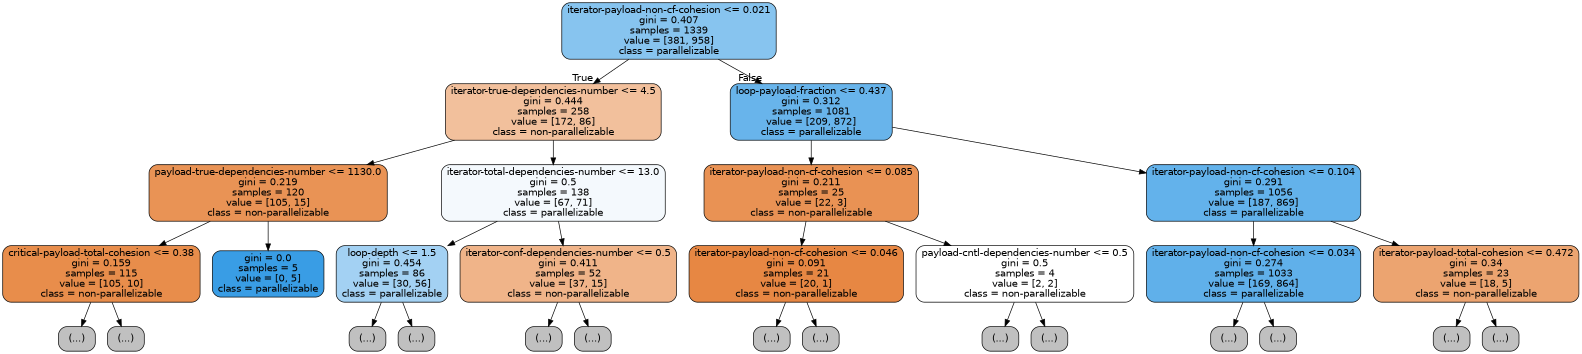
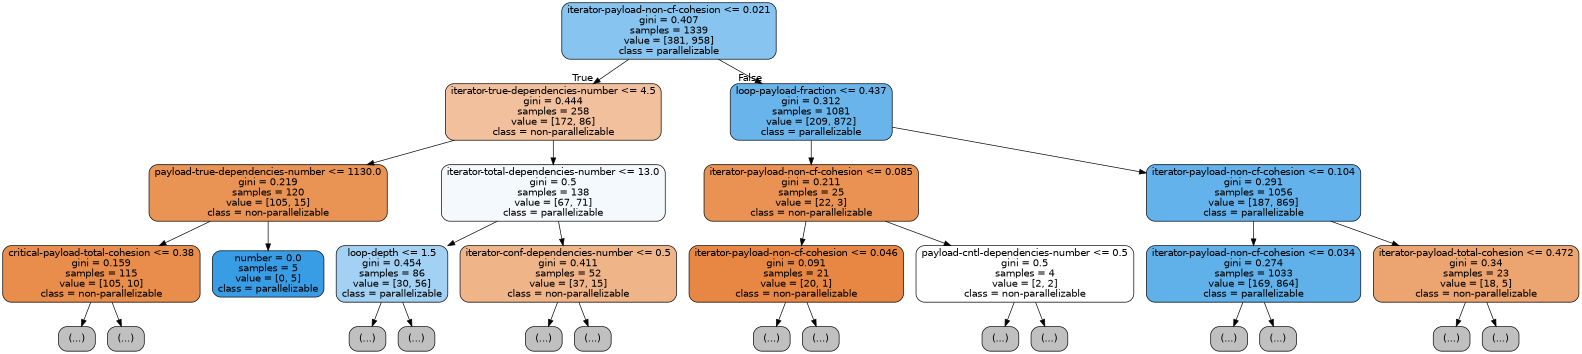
node "gini = 0.0 samples = 5 value = [0, 5] class = parallelizable": label "gini = 0.0 samples = 5 value = [0, 5] class = parallelizable" -> "number = 0.0 samples = 5 value = [0, 5] class = parallelizable"
